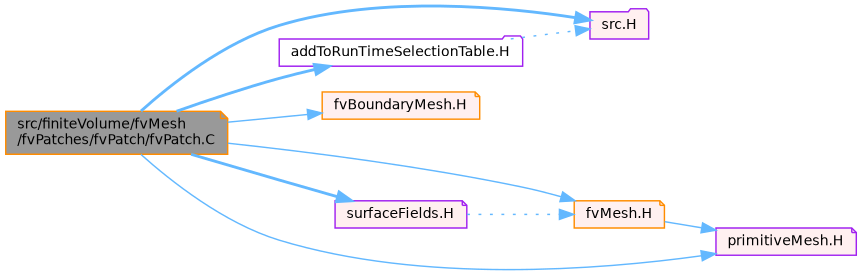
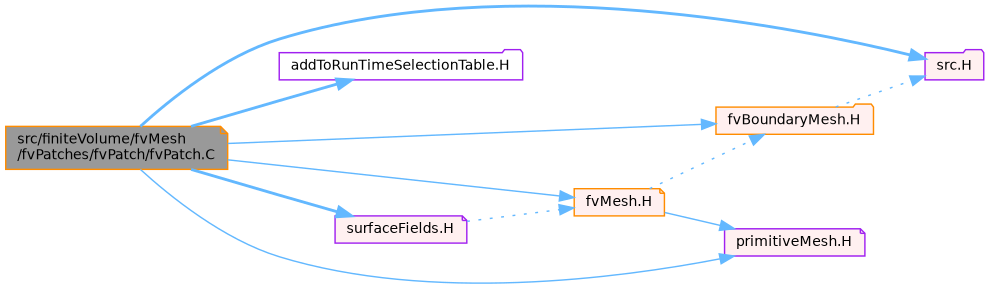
edge "addToRunTimeSelectionTable.H" -> "src.H": now "fvBoundaryMesh.H" -> "src.H"
node "fvBoundaryMesh.H": shape note -> folder
edge "fvMesh.H" -> "fvBoundaryMesh.H": added
